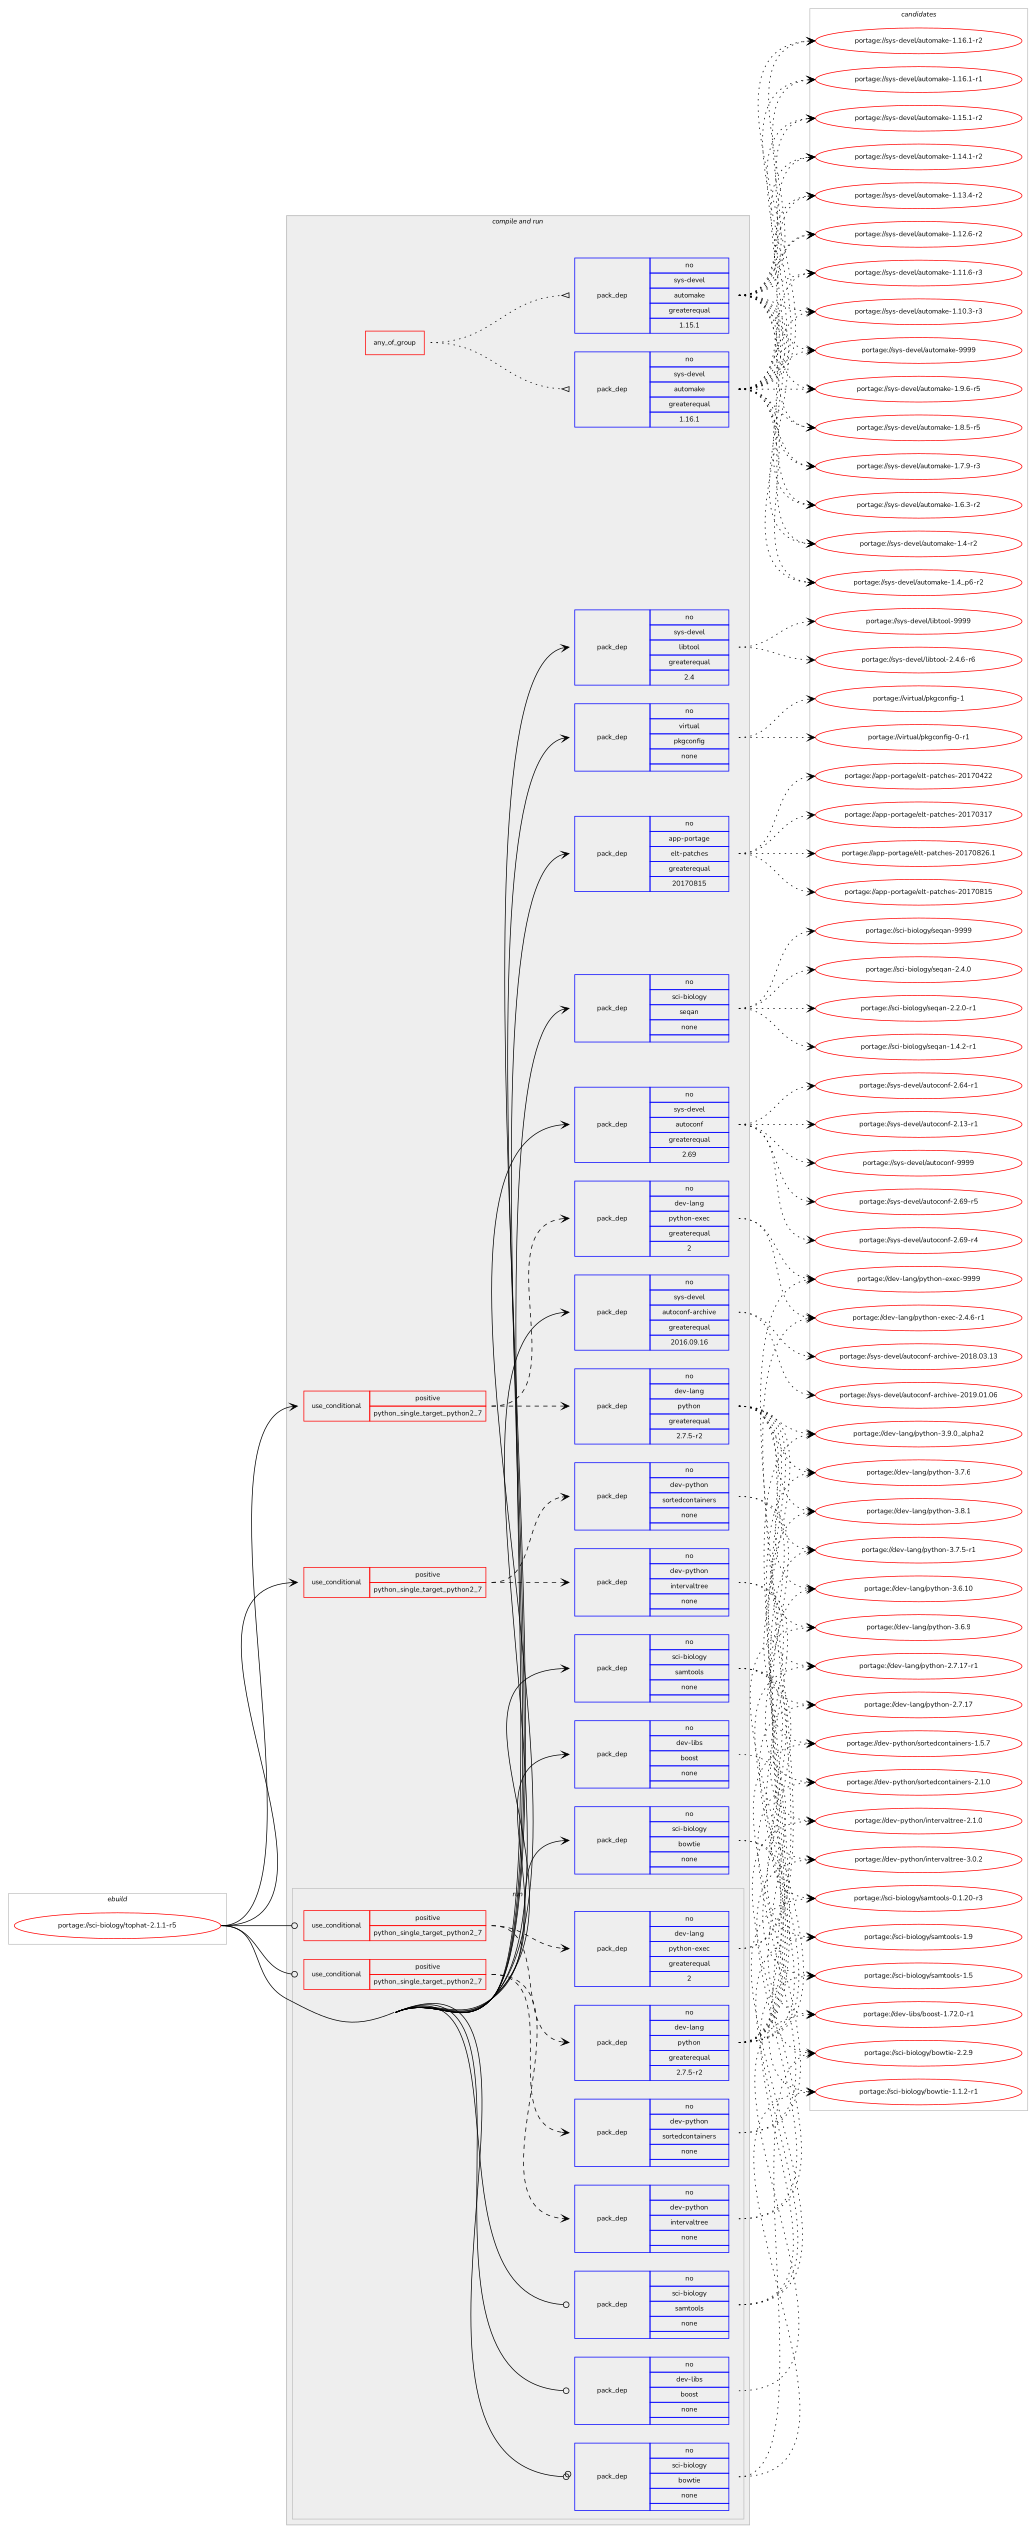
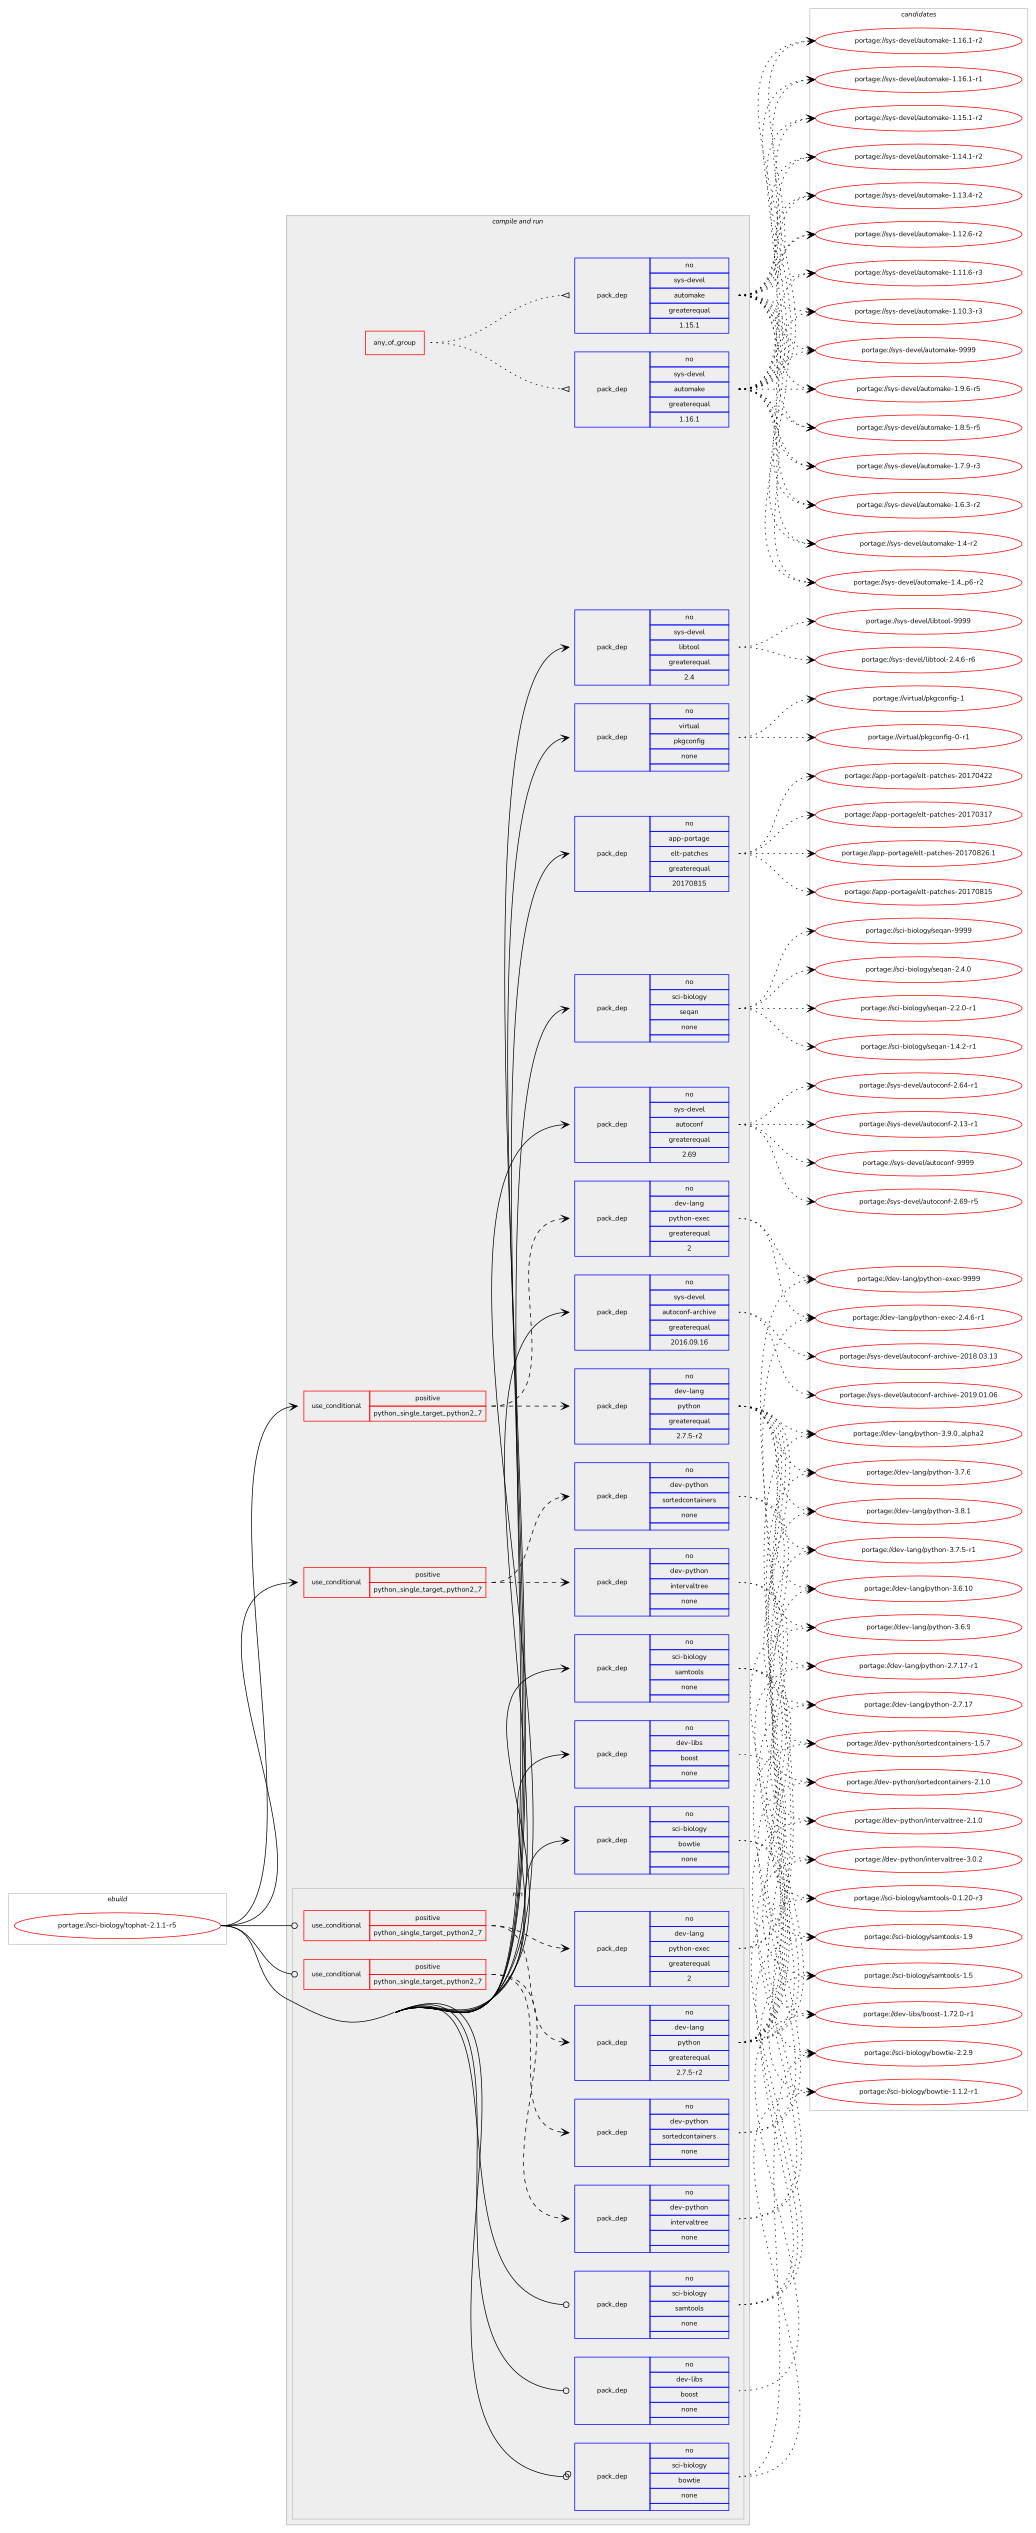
node "portage://sys-devel/autoconf-2.69-r4": removed
